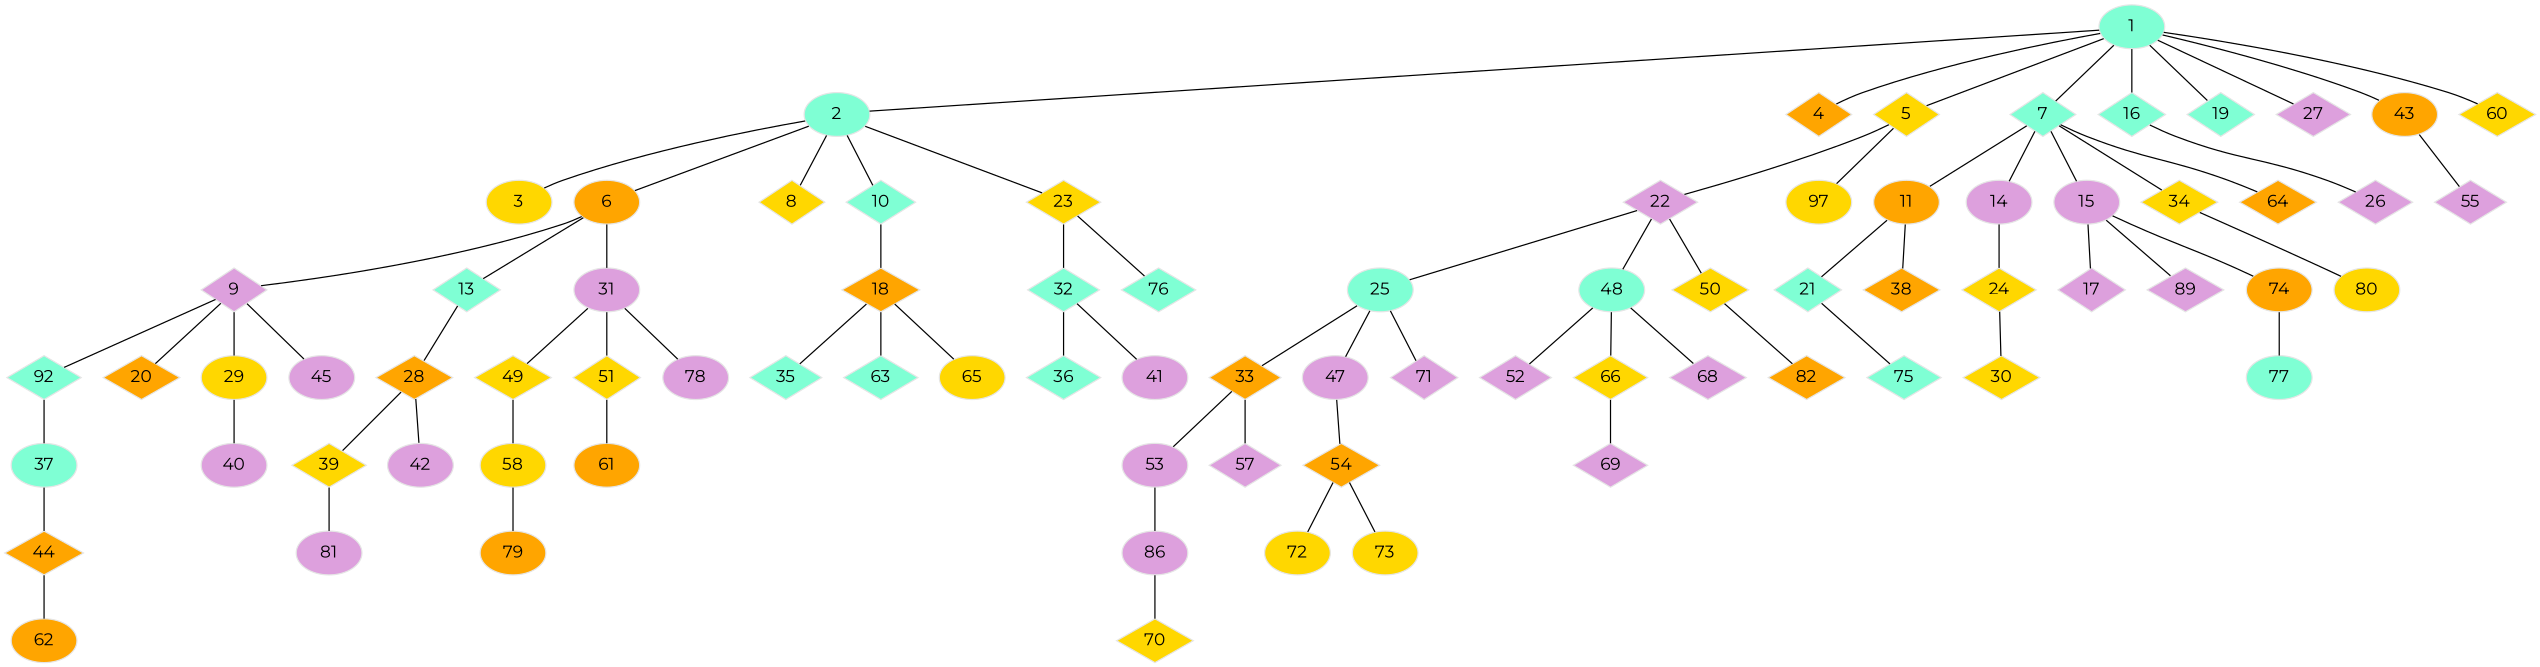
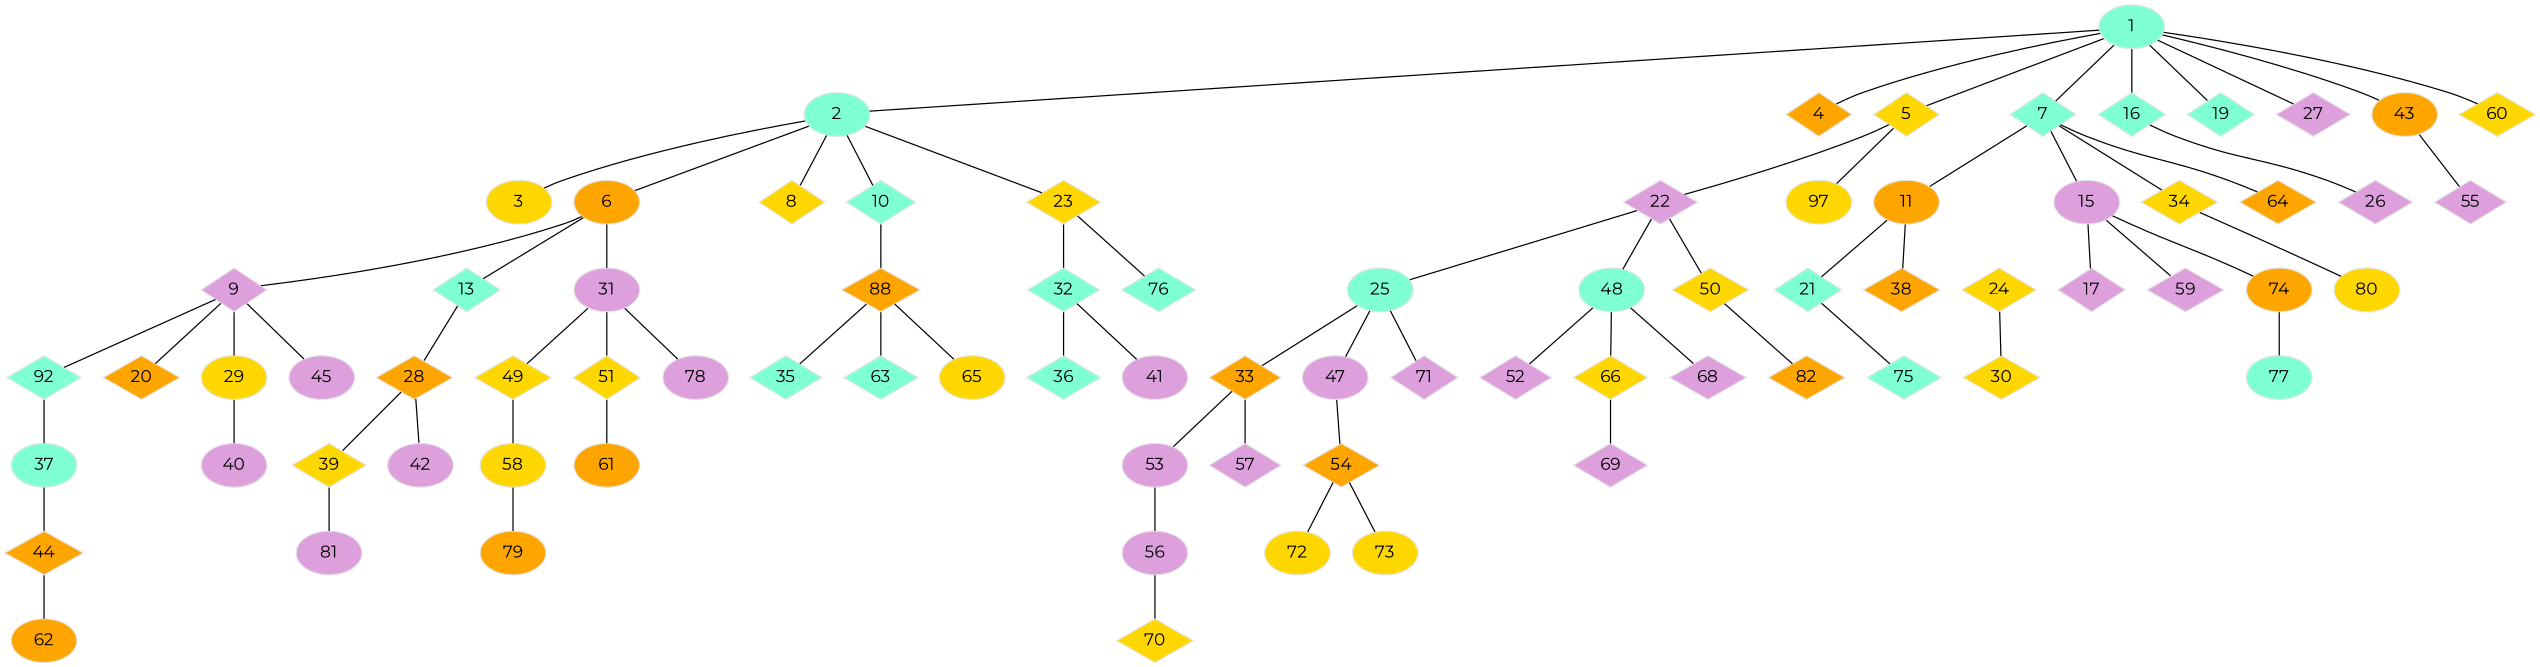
node "14": removed
node "18": label "18" -> "88"
node "89": label "89" -> "59"
node "86": label "86" -> "56"
